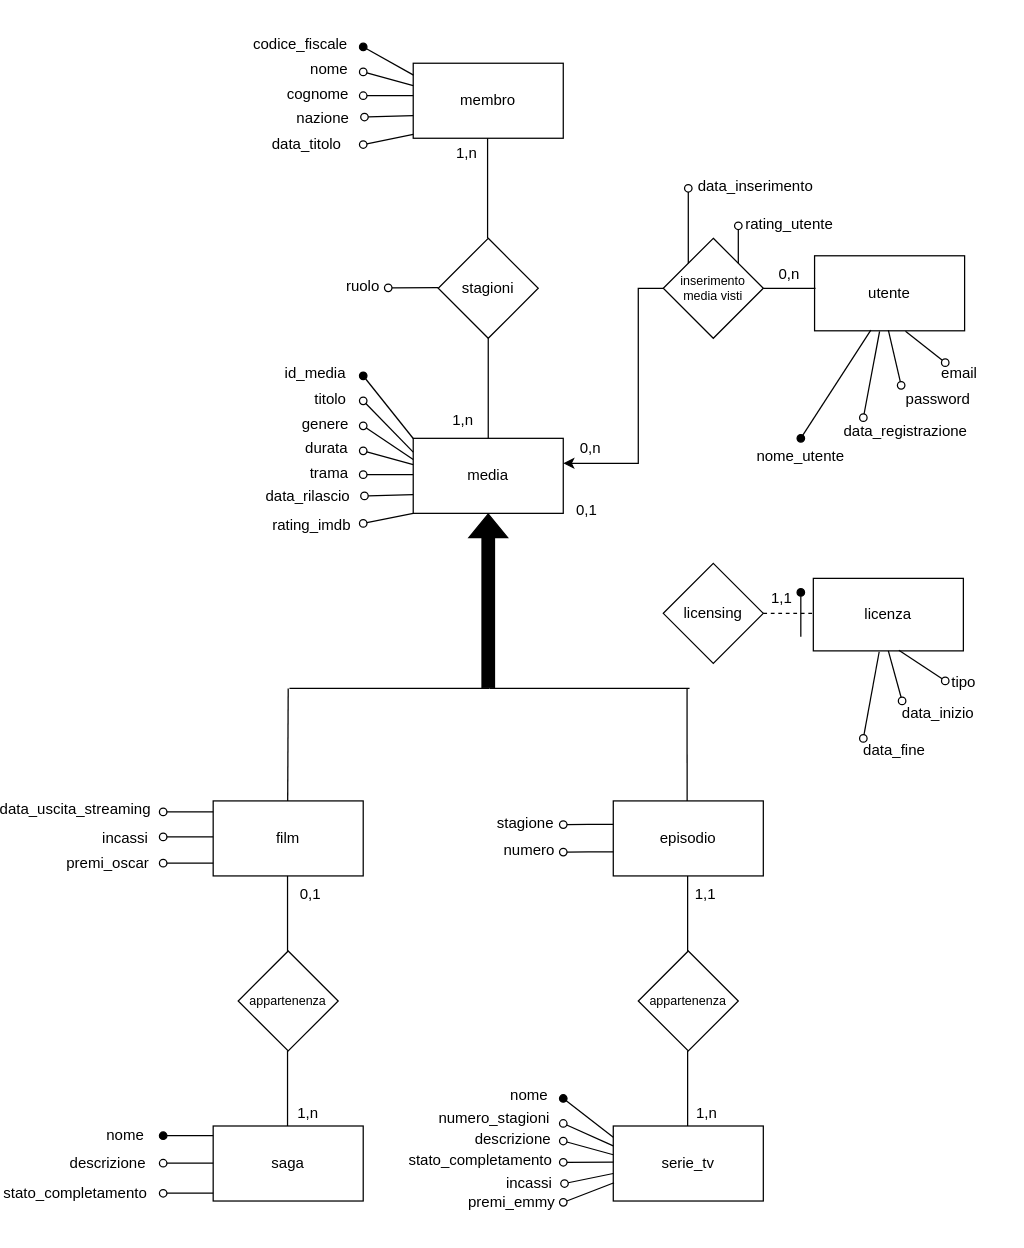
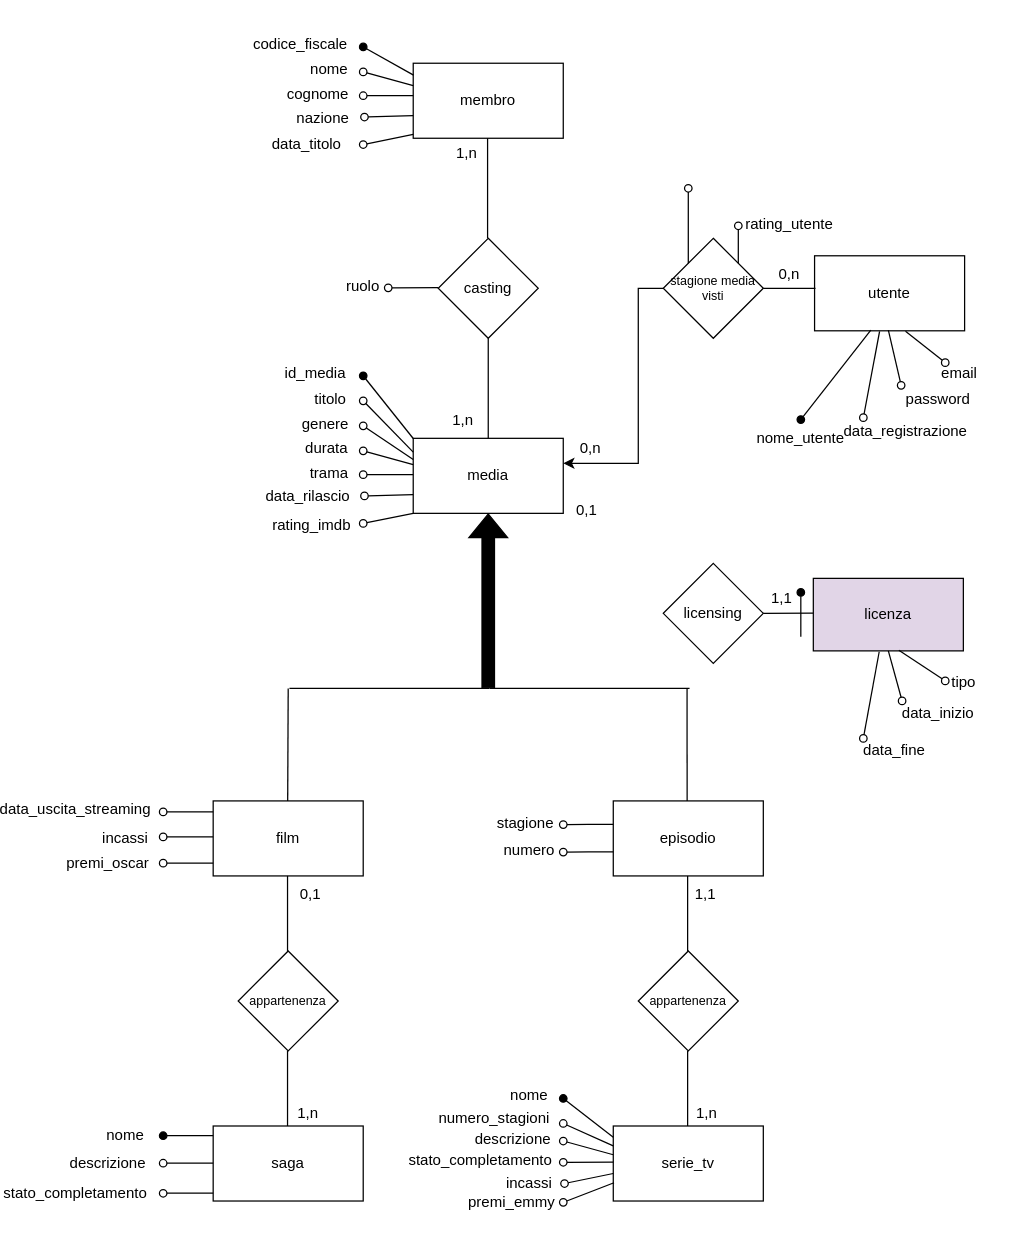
node "data_inserimento": removed
node "stagioni": label "stagioni" -> "casting"
node "inserimento media visti": label "inserimento media visti" -> "stagione media visti"
node "nome_utente": moved (801, 457) -> (801, 438)
edge "licensing" -- "licenza": style dashed -> solid
node "licenza": fillcolor #ffffff -> #e1d5e7
